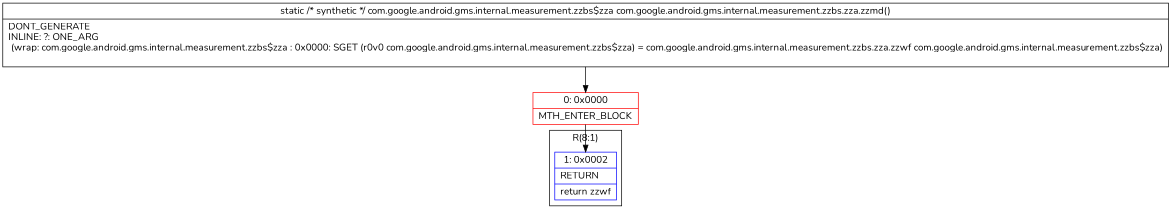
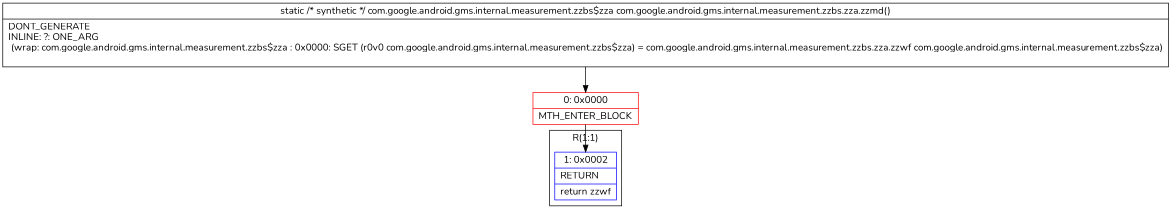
cluster "R(8:1)": label "R(8:1)" -> "R(1:1)"
